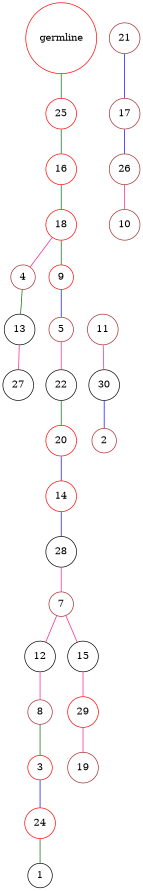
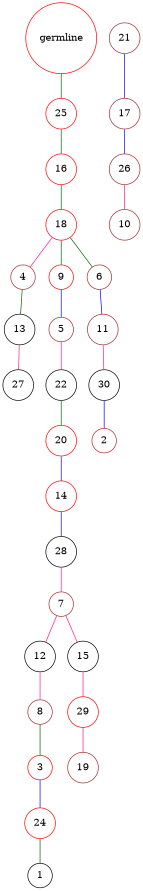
node "6": added
